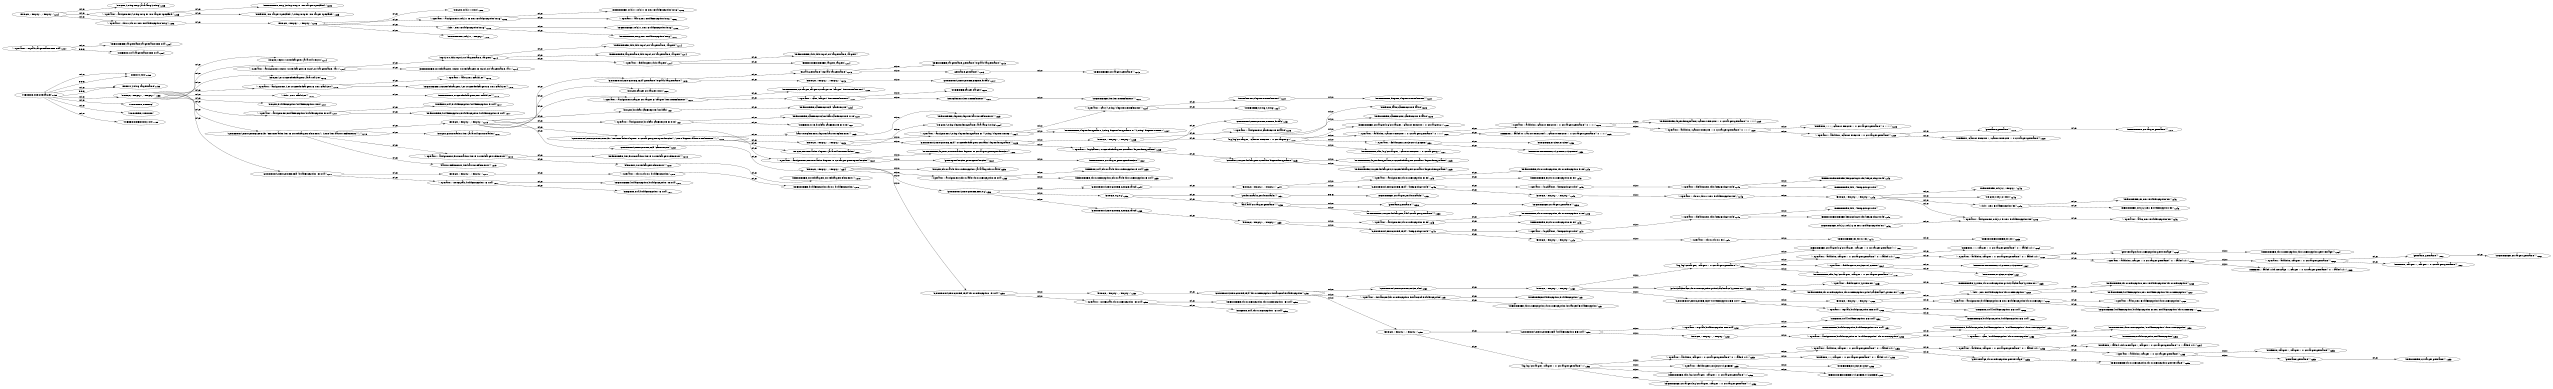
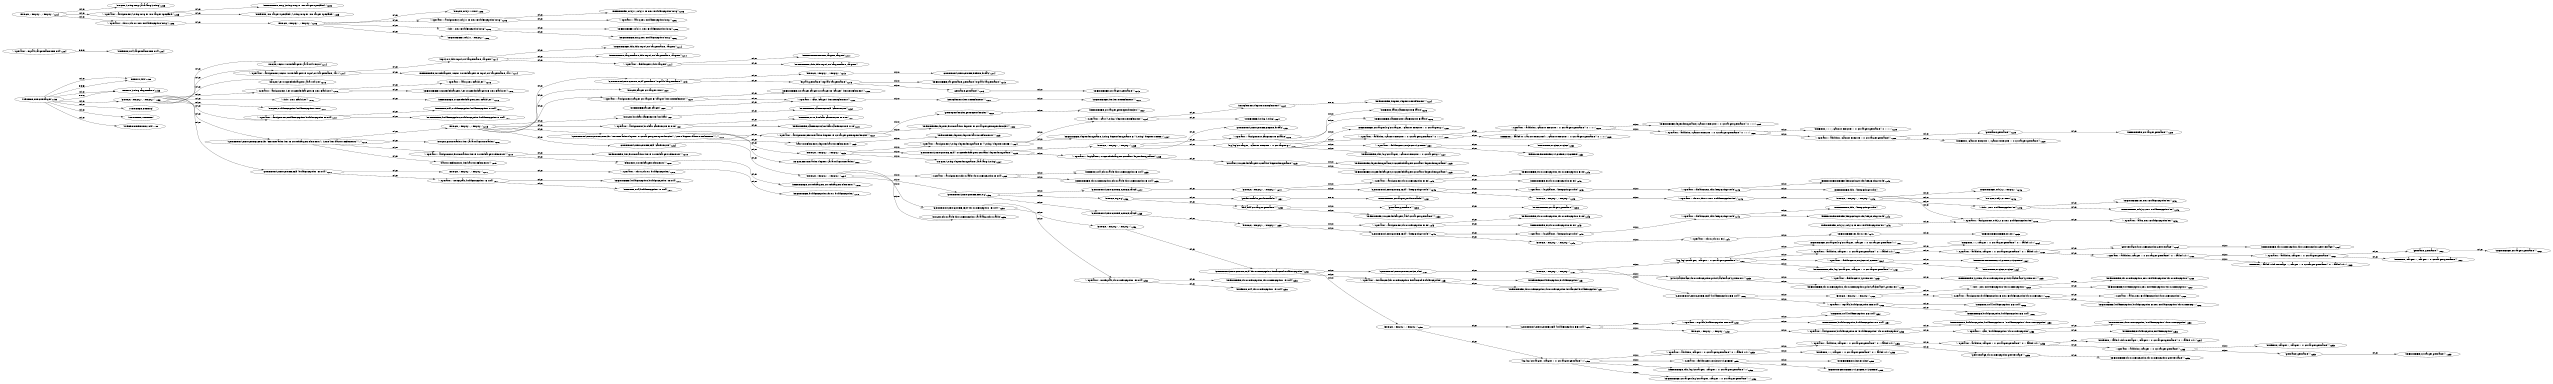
node "(IDENTIFIER,targetName,targetName == null)": removed
edge "(<operator>.cast,(Target) iter.nextElement())" -> "(TYPE_REF,Target,Target)": reversed
edge "(nextElement,depIter.nextElement())" -> "(IDENTIFIER,depIter,depIter.nextElement())": label "AST: " -> "DDG: "
